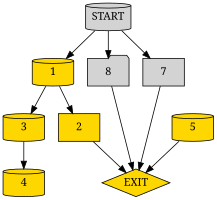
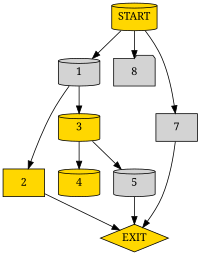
node "START": fillcolor lightgrey -> gold
node "1": fillcolor gold -> lightgrey
edge "8" -> "EXIT": removed
node "5": fillcolor gold -> lightgrey
edge "3" -> "5": added
